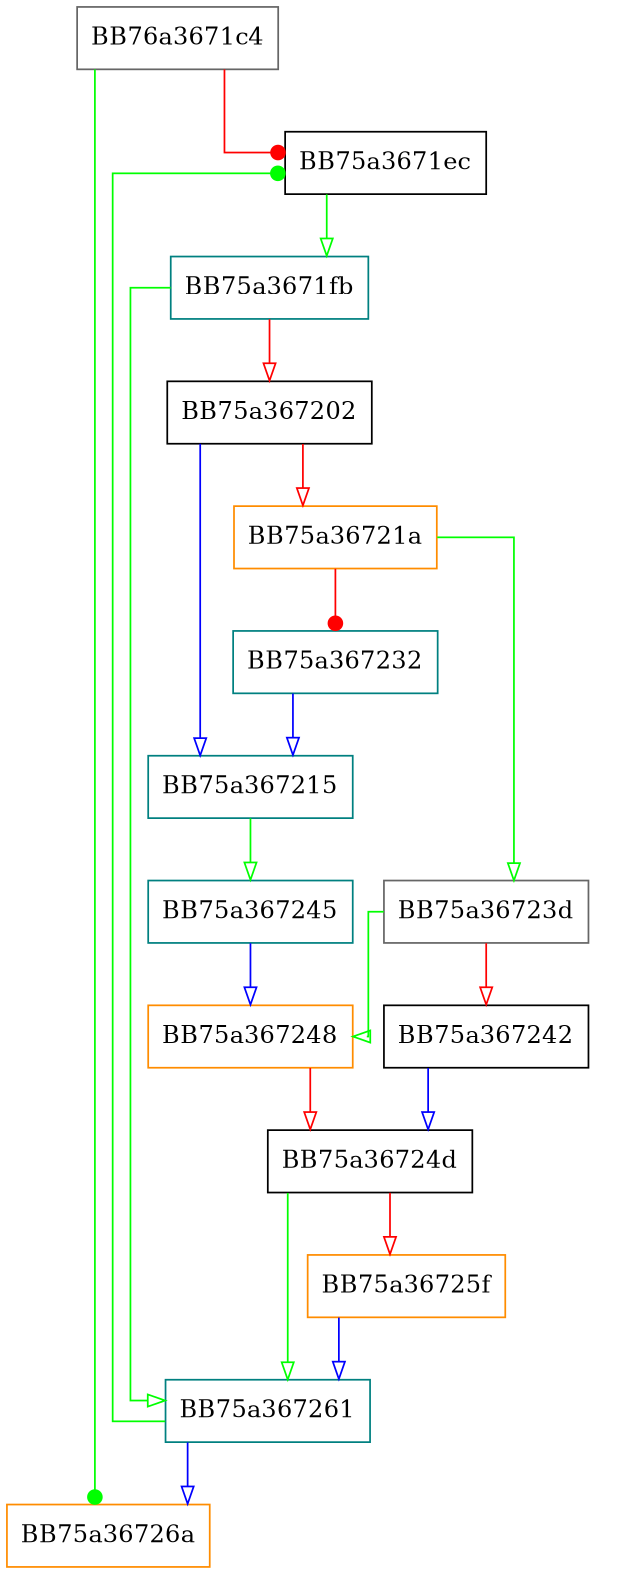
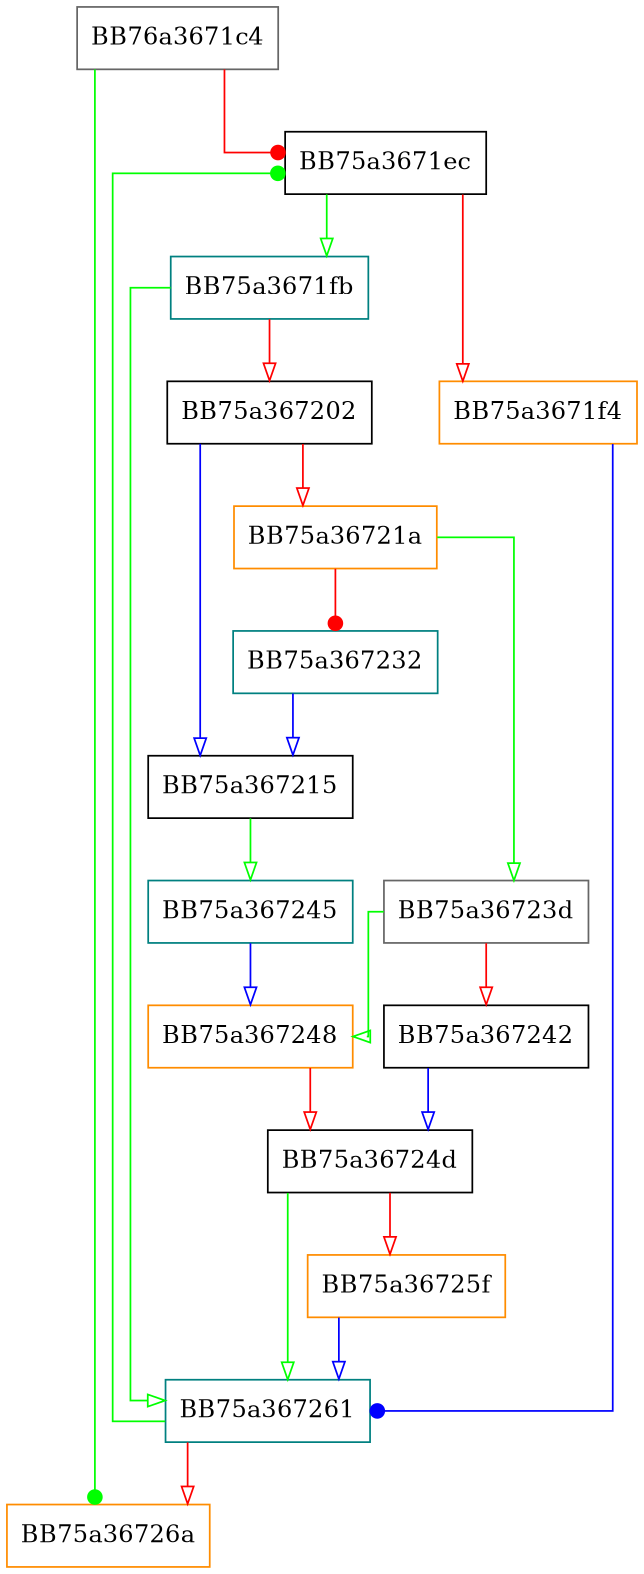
node "BB75a3671f4": added
node "BB75a367215": color teal -> black
edge "BB75a367261" -> "BB75a36726a": color blue -> red
